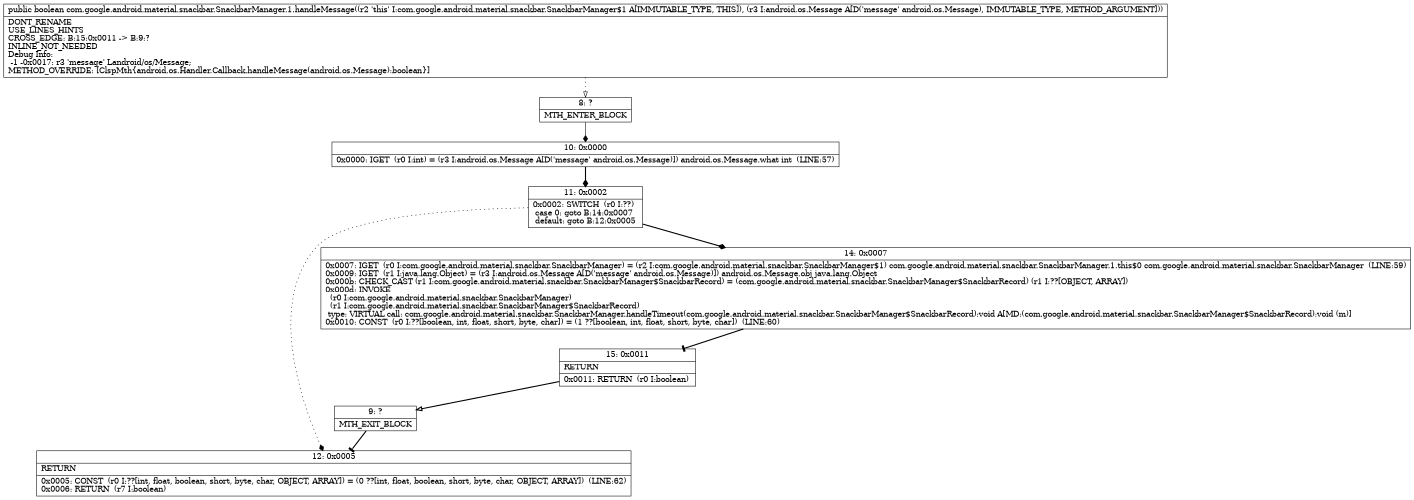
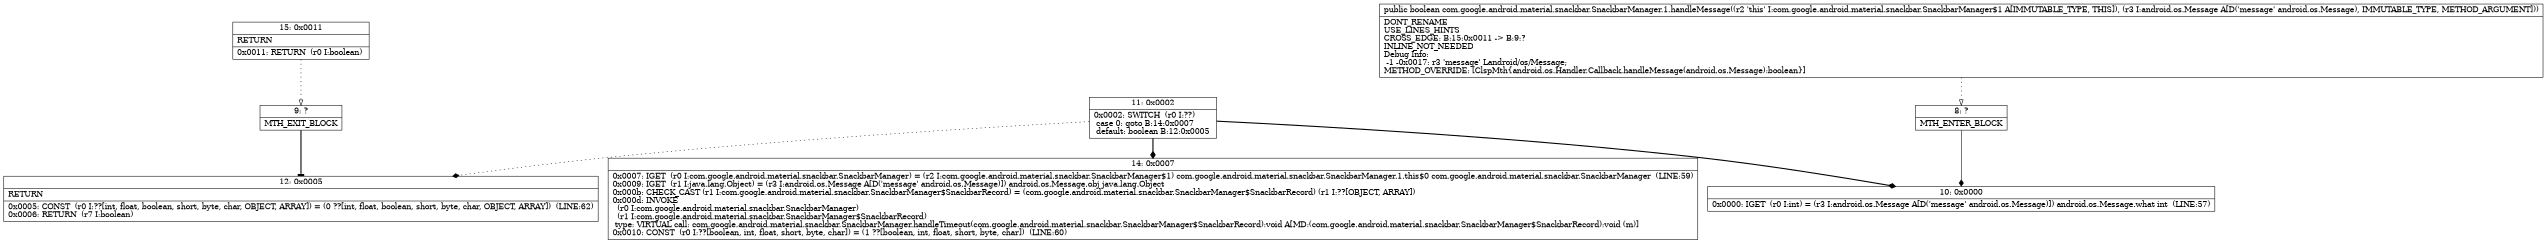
edge "10: 0x0000" -> "11: 0x0002": reversed
node "11: 0x0002": text "default: goto B:12:0x0005" -> "default: boolean B:12:0x0005"
edge "14: 0x0007" -> "15: 0x0011": removed
edge "15: 0x0011" -> "9: ?": style bold -> dotted
